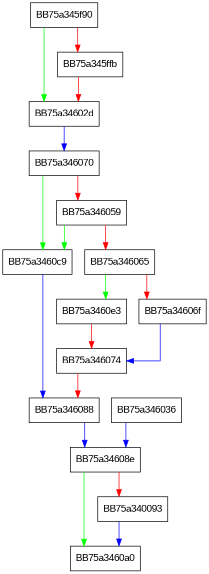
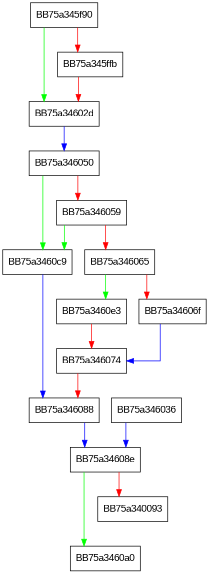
node "BB75a346070": label "BB75a346070" -> "BB75a346050"
edge "BB75a340093" -> "BB75a3460a0": removed
